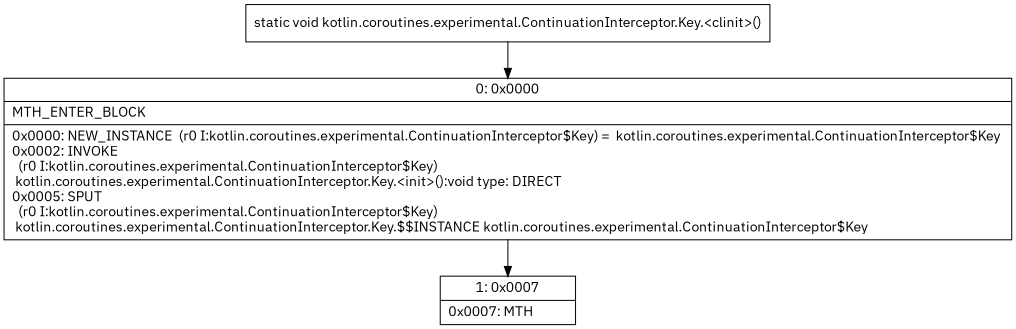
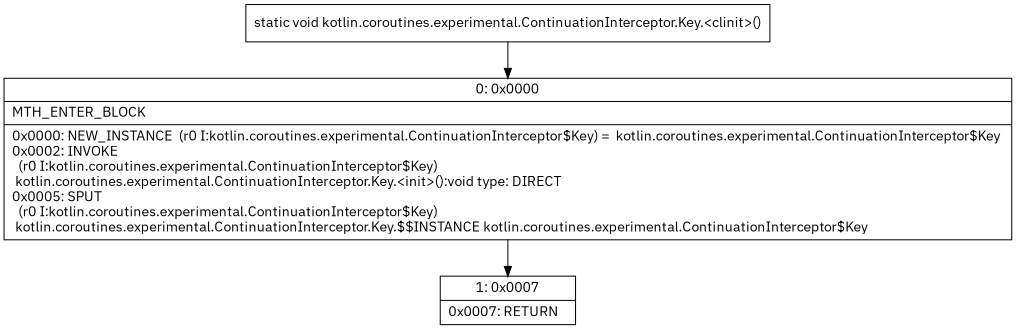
node "1: 0x0007": text "0x0007: MTH" -> "0x0007: RETURN"
